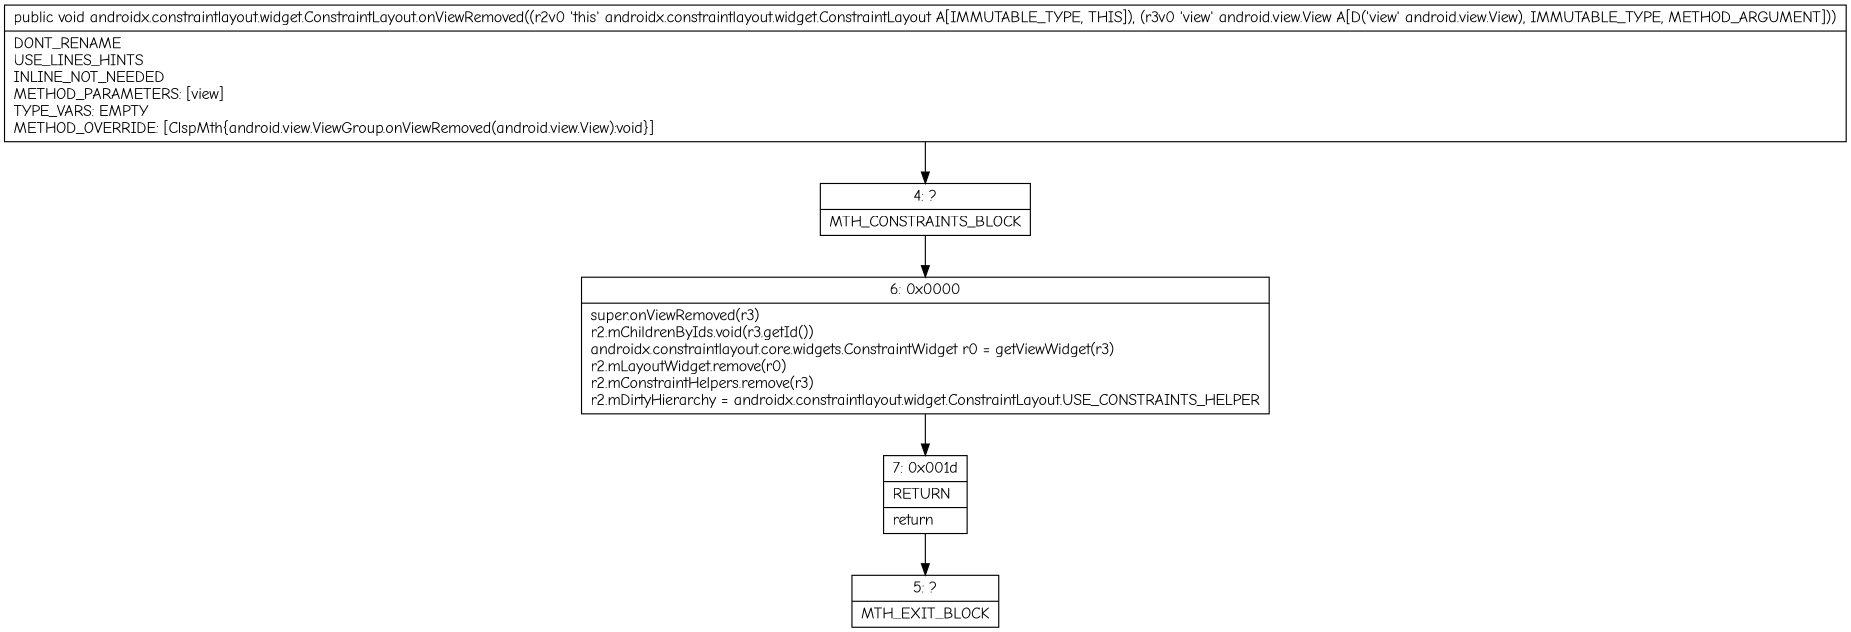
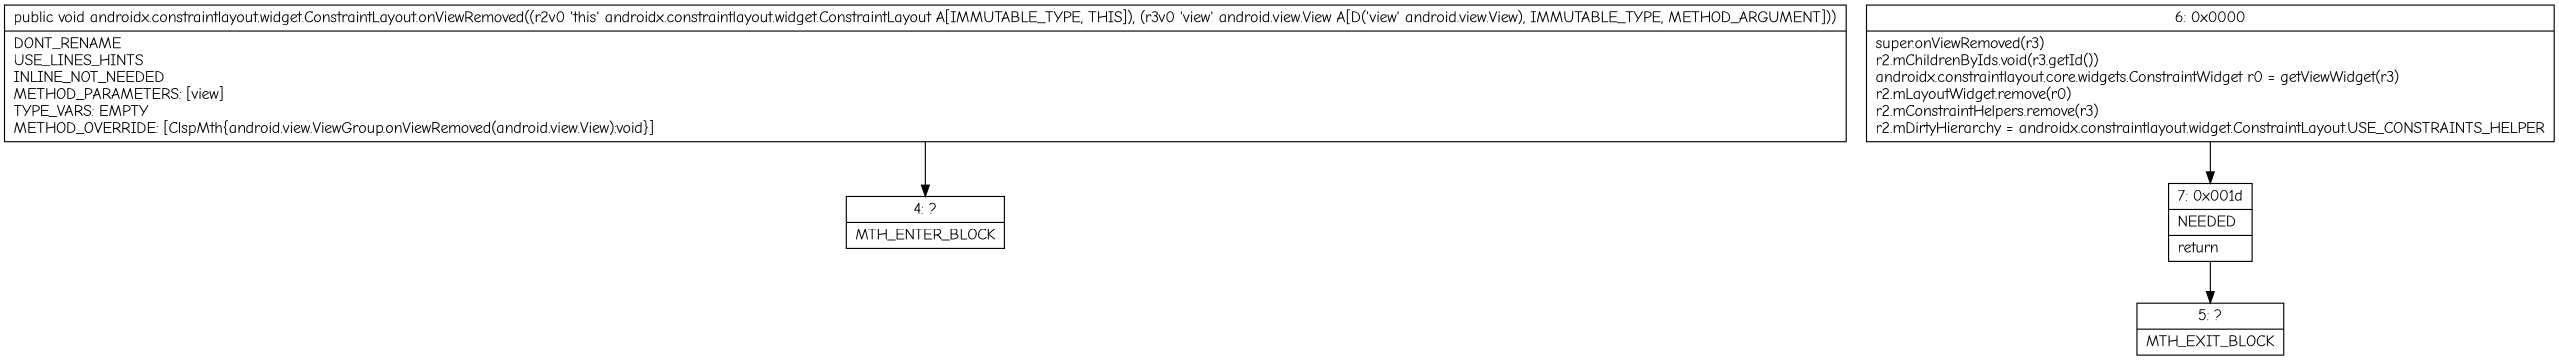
node "4: ?": text "MTH_CONSTRAINTS_BLOCK" -> "MTH_ENTER_BLOCK"
edge "4: ?" -> "6: 0x0000": removed
node "7: 0x001d": text "RETURN" -> "NEEDED"
